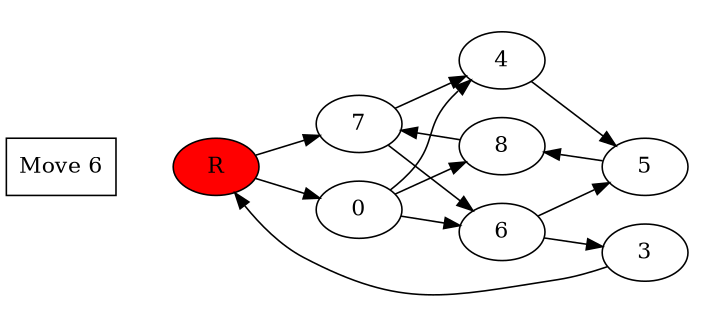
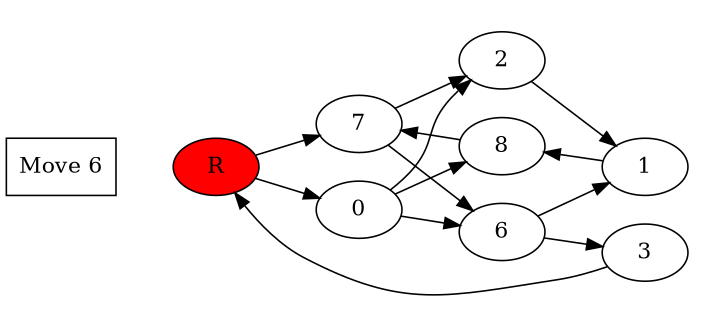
node "4": label "4" -> "2"
node "5": label "5" -> "1"
